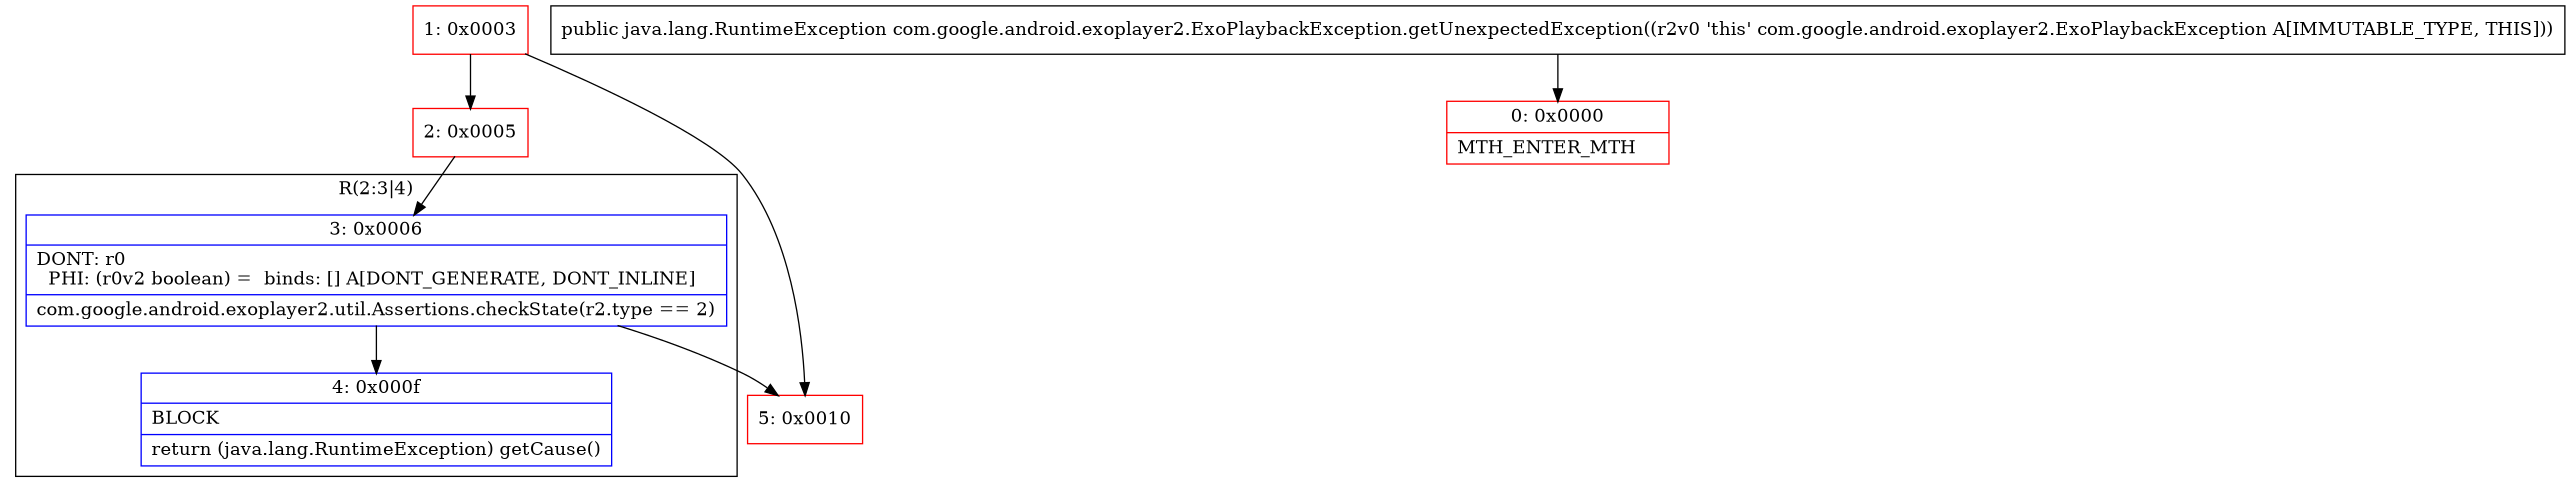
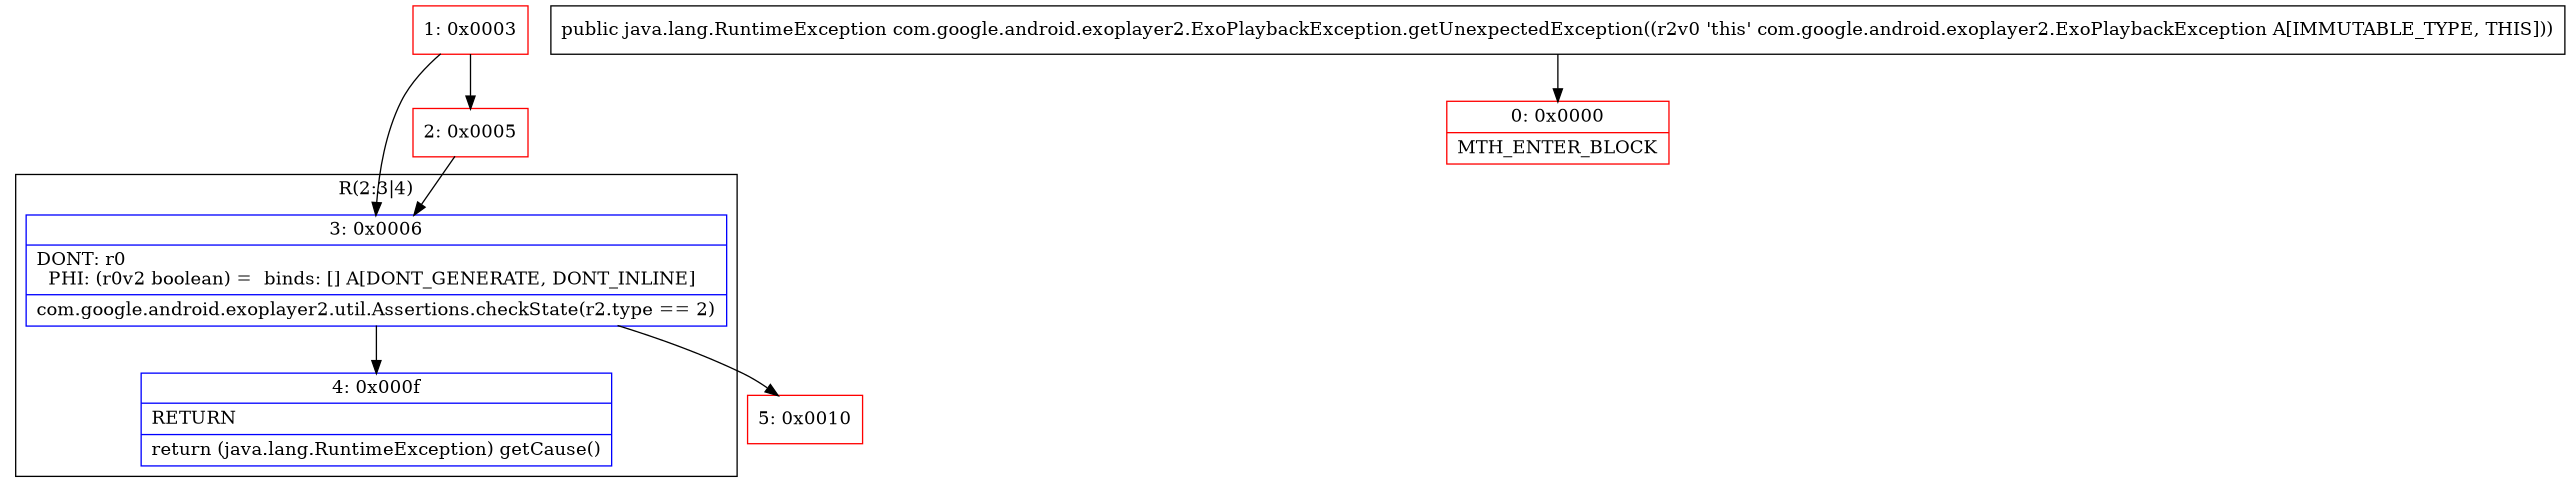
node "0: 0x0000": text "MTH_ENTER_MTH" -> "MTH_ENTER_BLOCK"
edge "1: 0x0003" -> "5: 0x0010": now "1: 0x0003" -> "3: 0x0006"
node "4: 0x000f": text "BLOCK" -> "RETURN"
